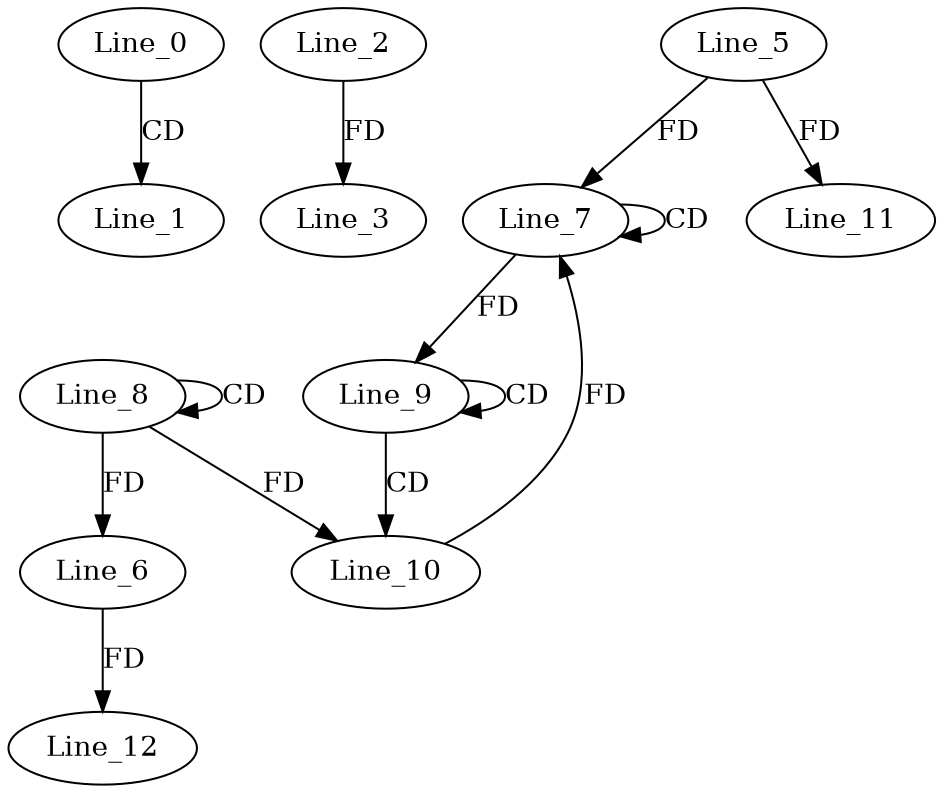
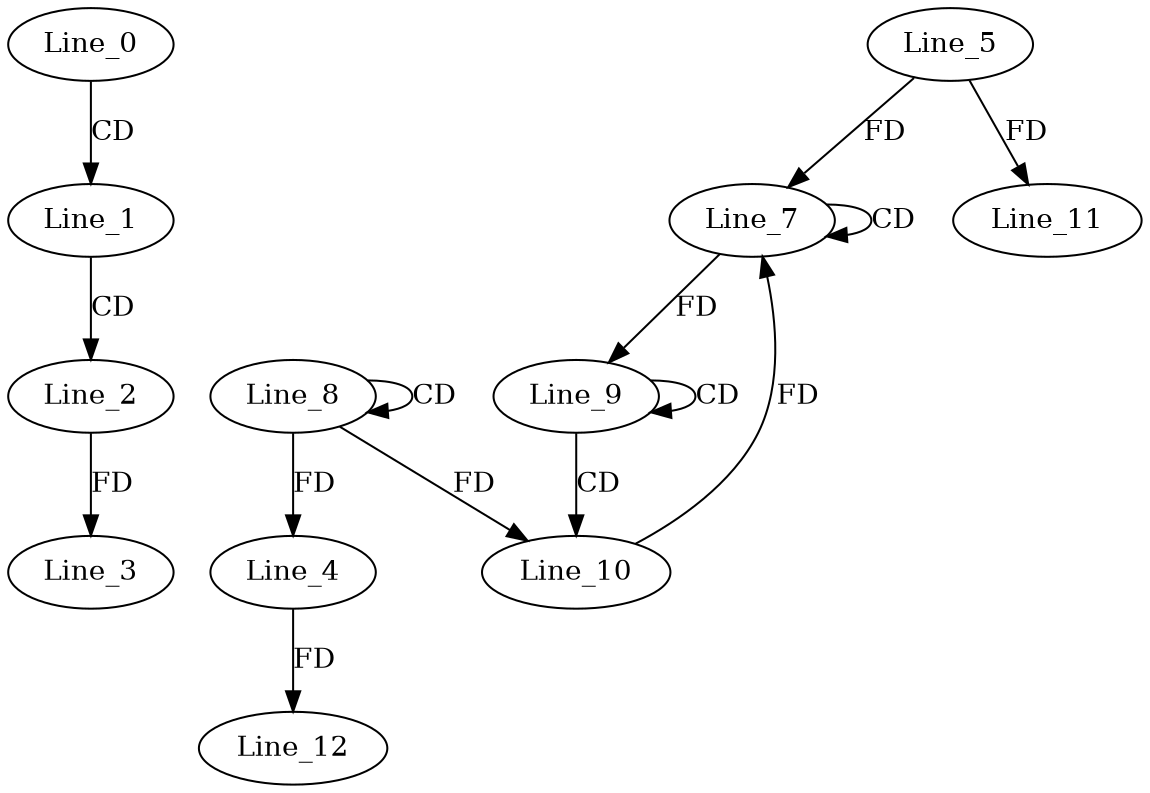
edge "Line_1" -> "Line_2": added, label "CD"
node "Line_6": label "Line_6" -> "Line_4"
